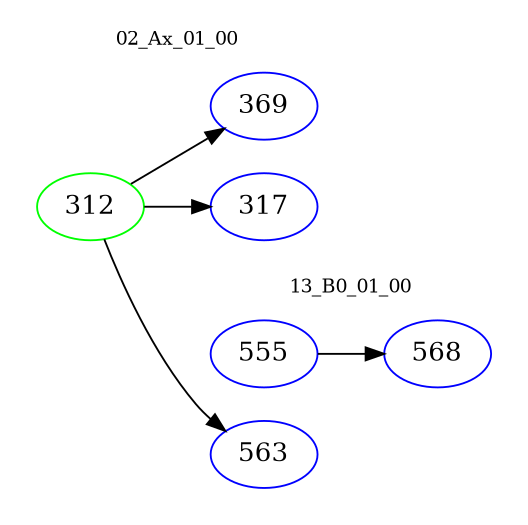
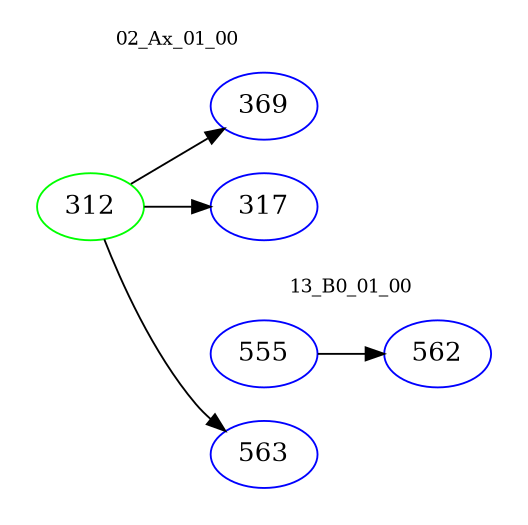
node "568": label "568" -> "562"
